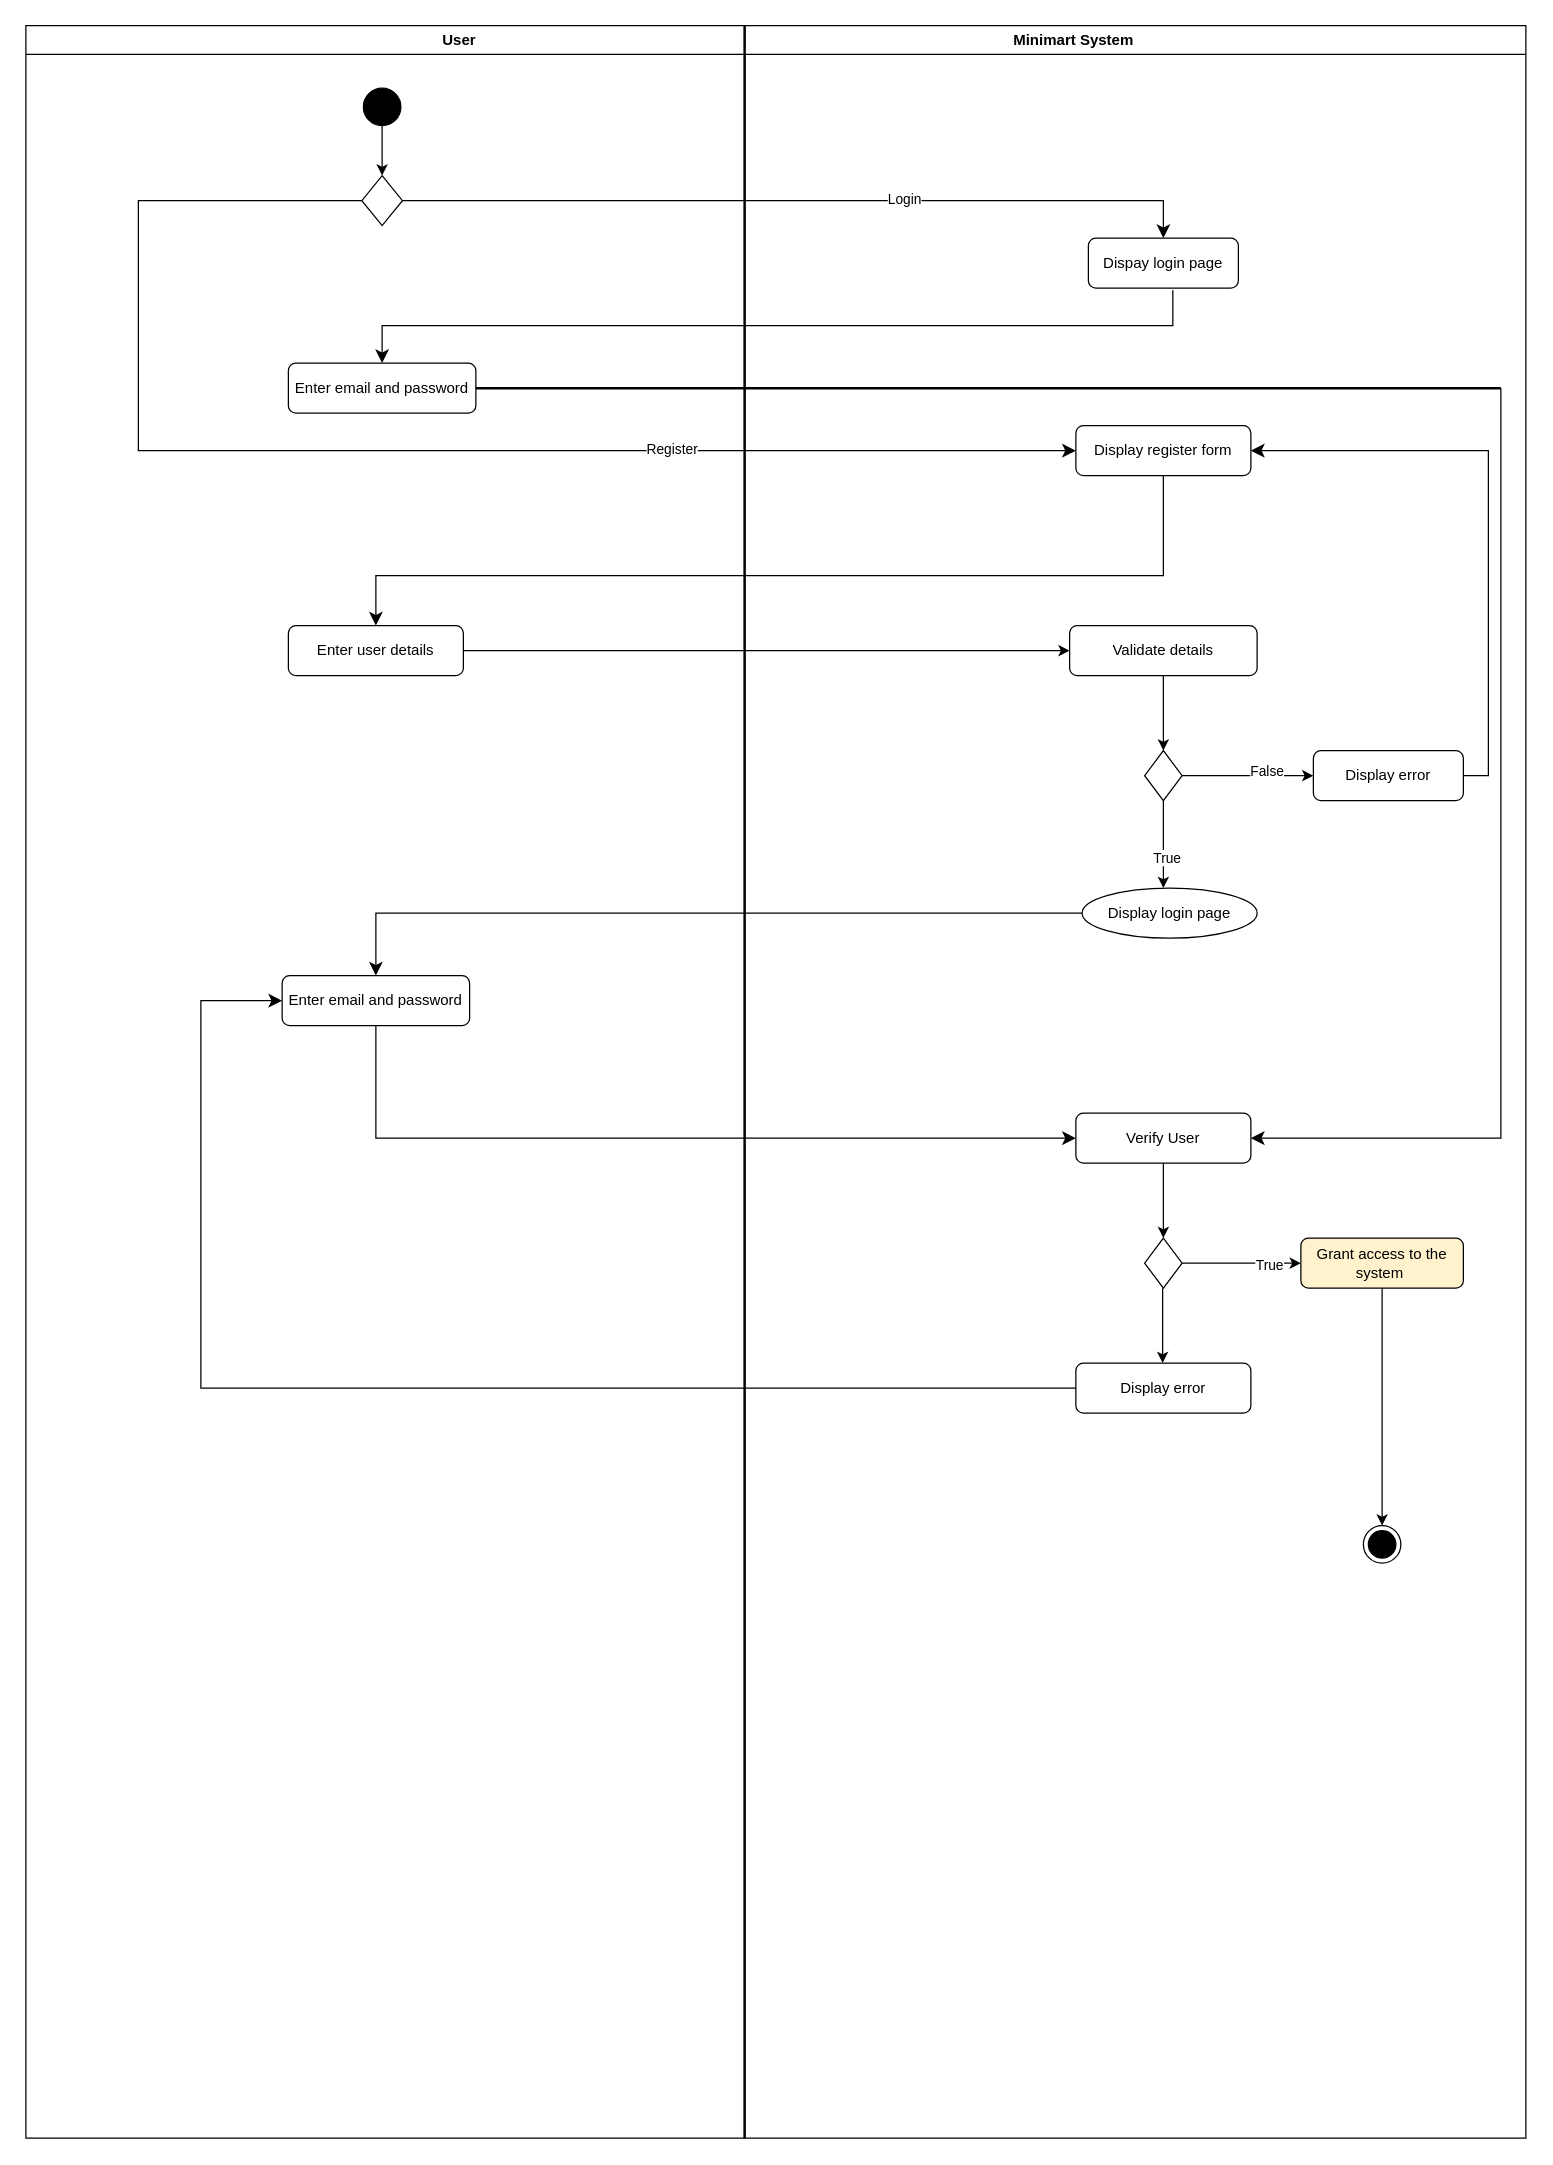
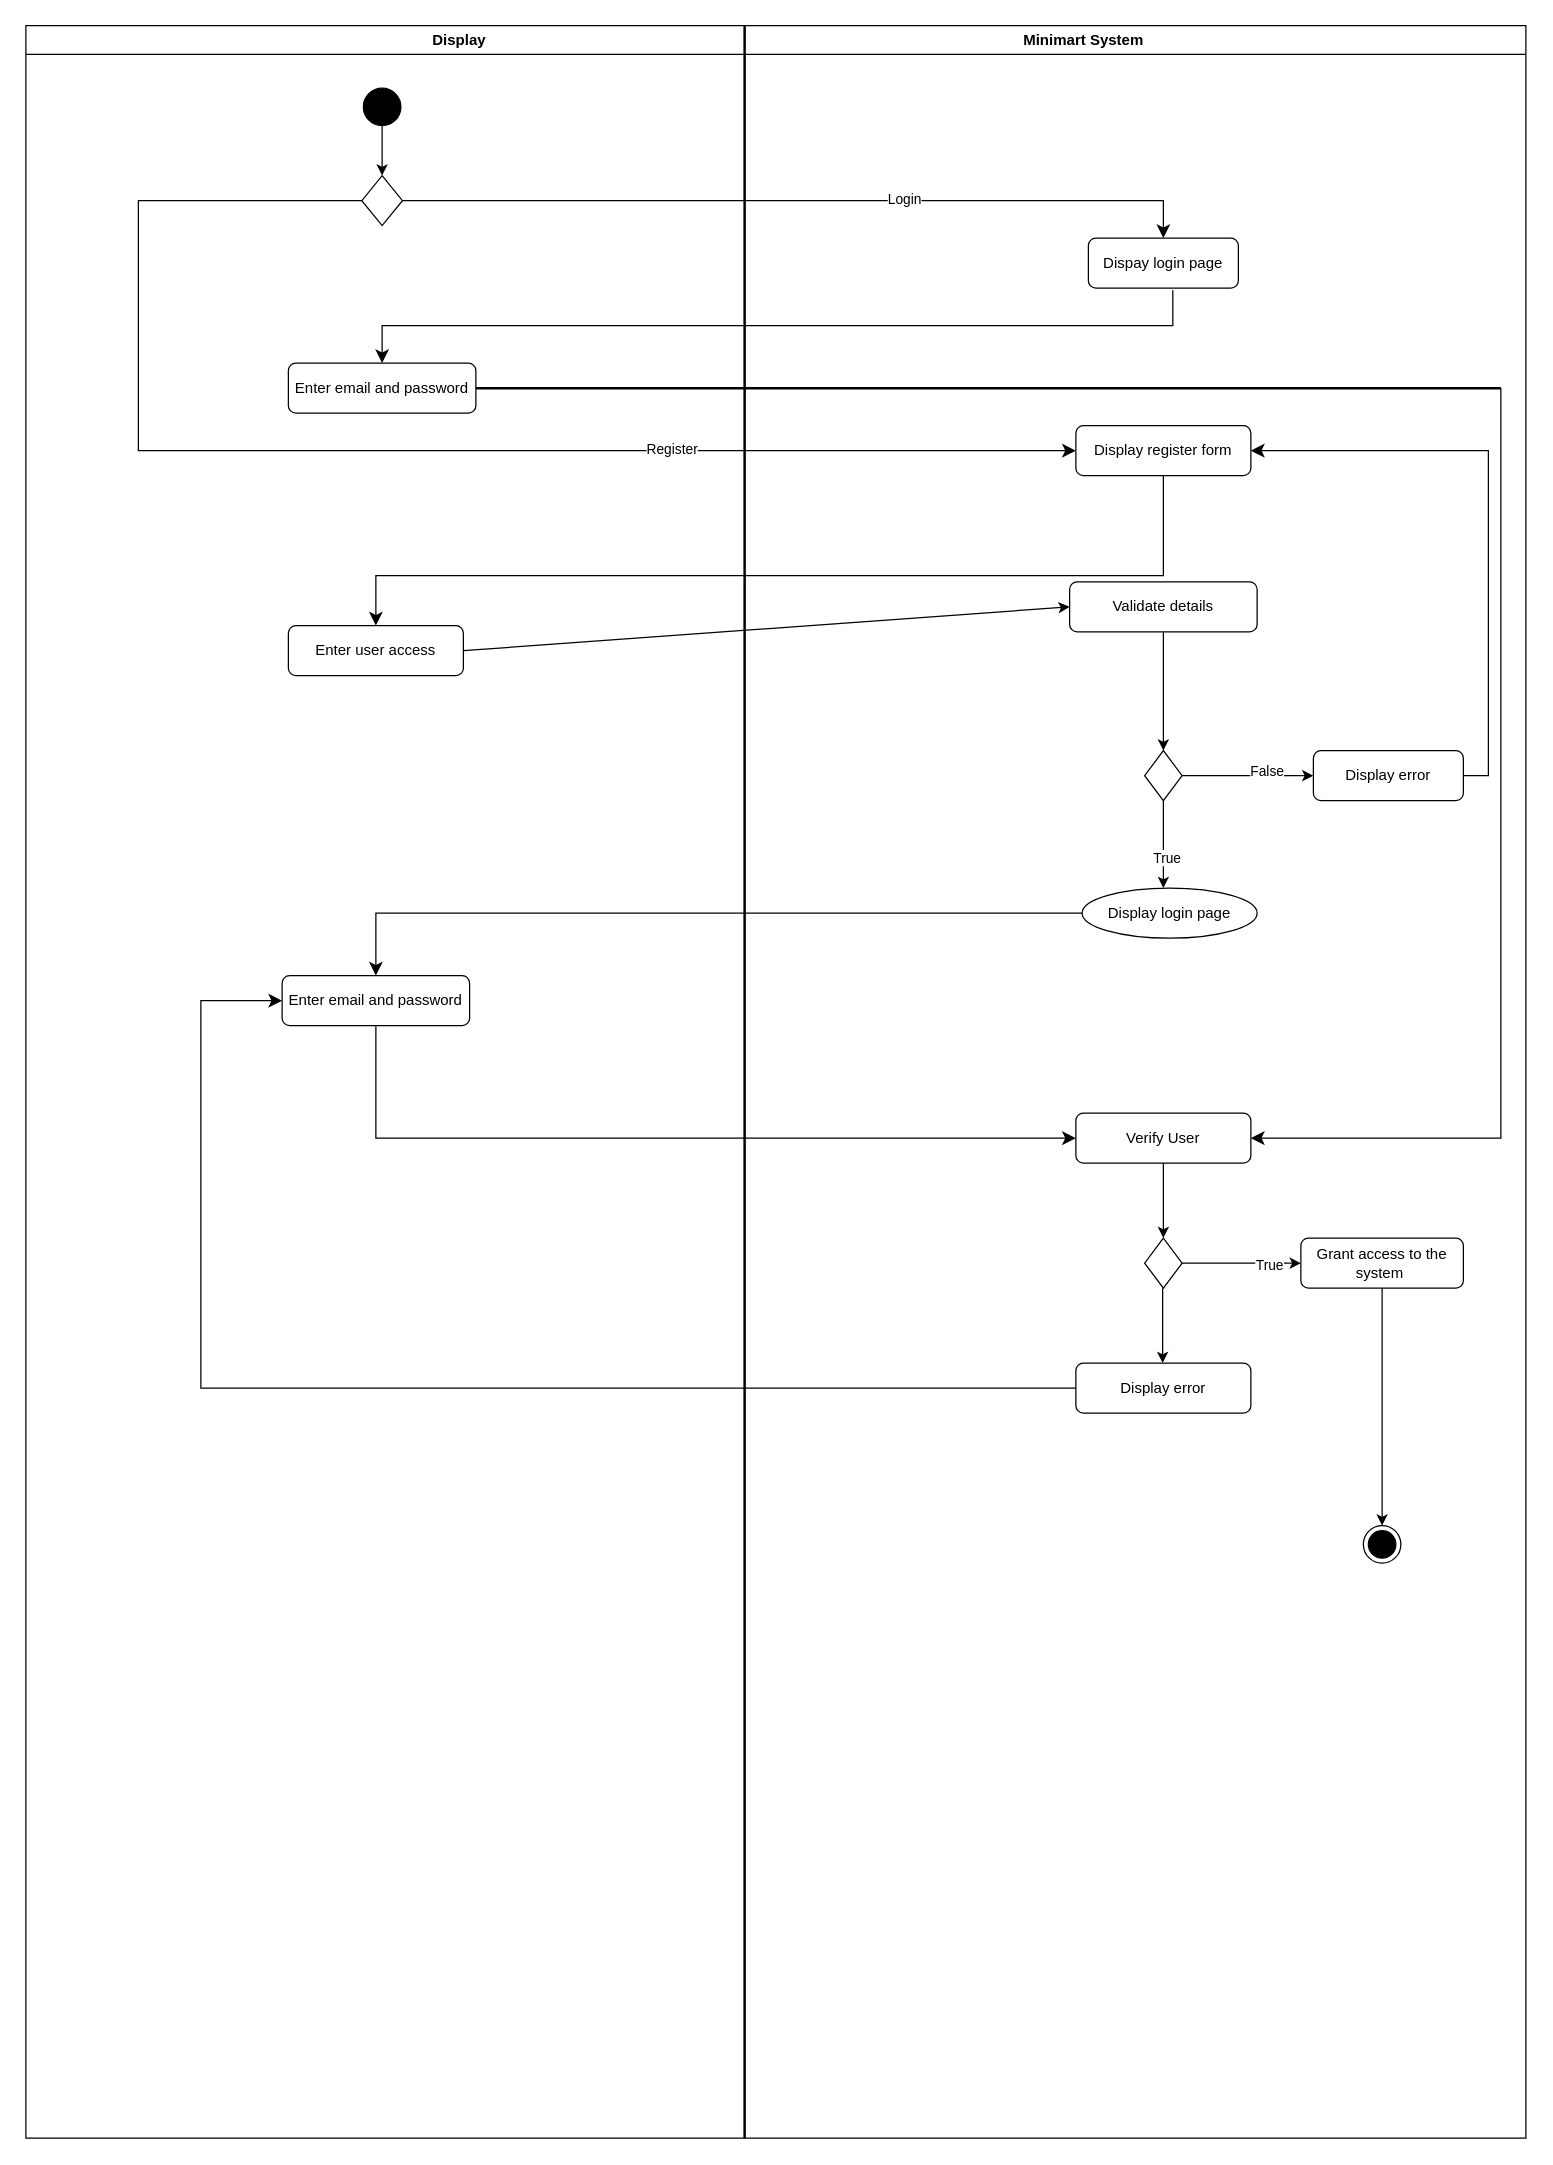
node "User Minimart System": label "User Minimart System" -> "Display Minimart System"
node "Enter user details": label "Enter user details" -> "Enter user access"
node "Validate details": moved (1163, 651) -> (1163, 607)
node "Grant access to the system": fillcolor #fff2cc -> #ffffff
